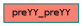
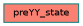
node "preYY_preYY": label "preYY_preYY" -> "preYY_state"
